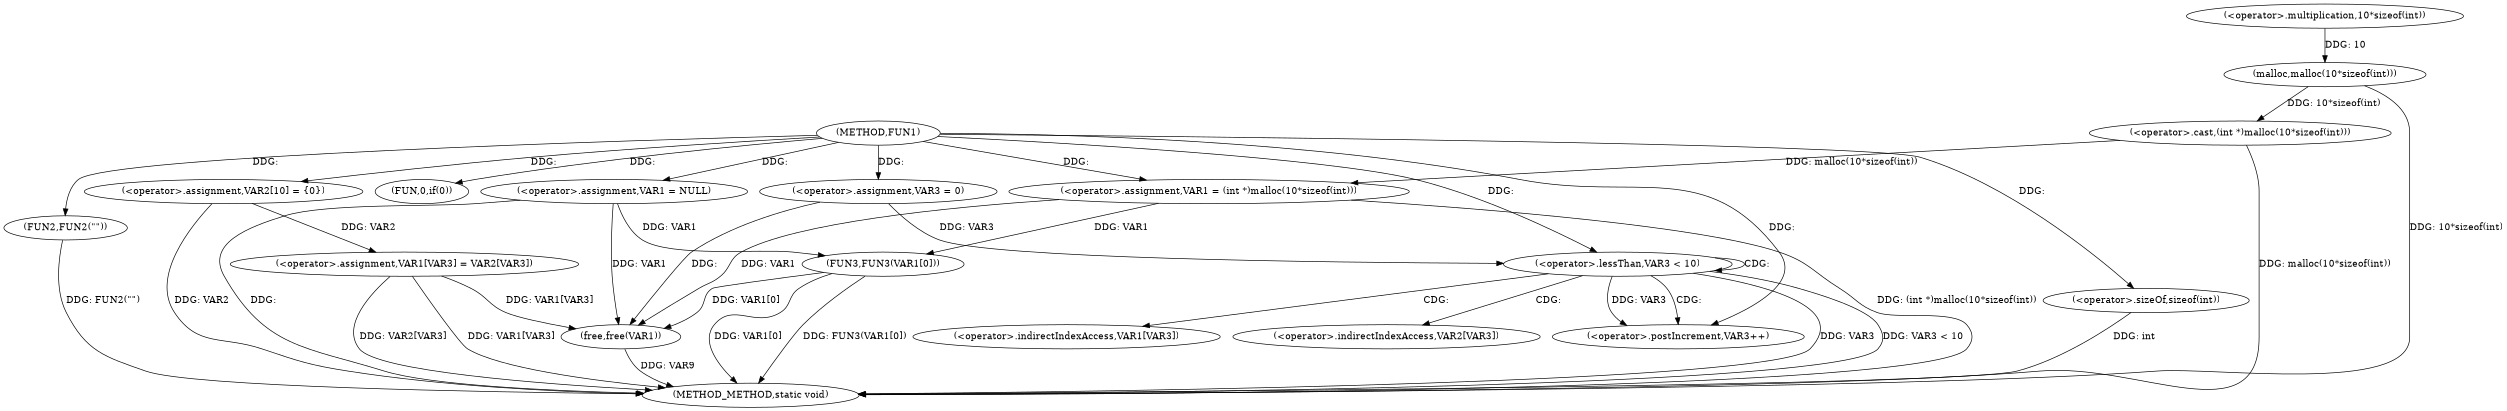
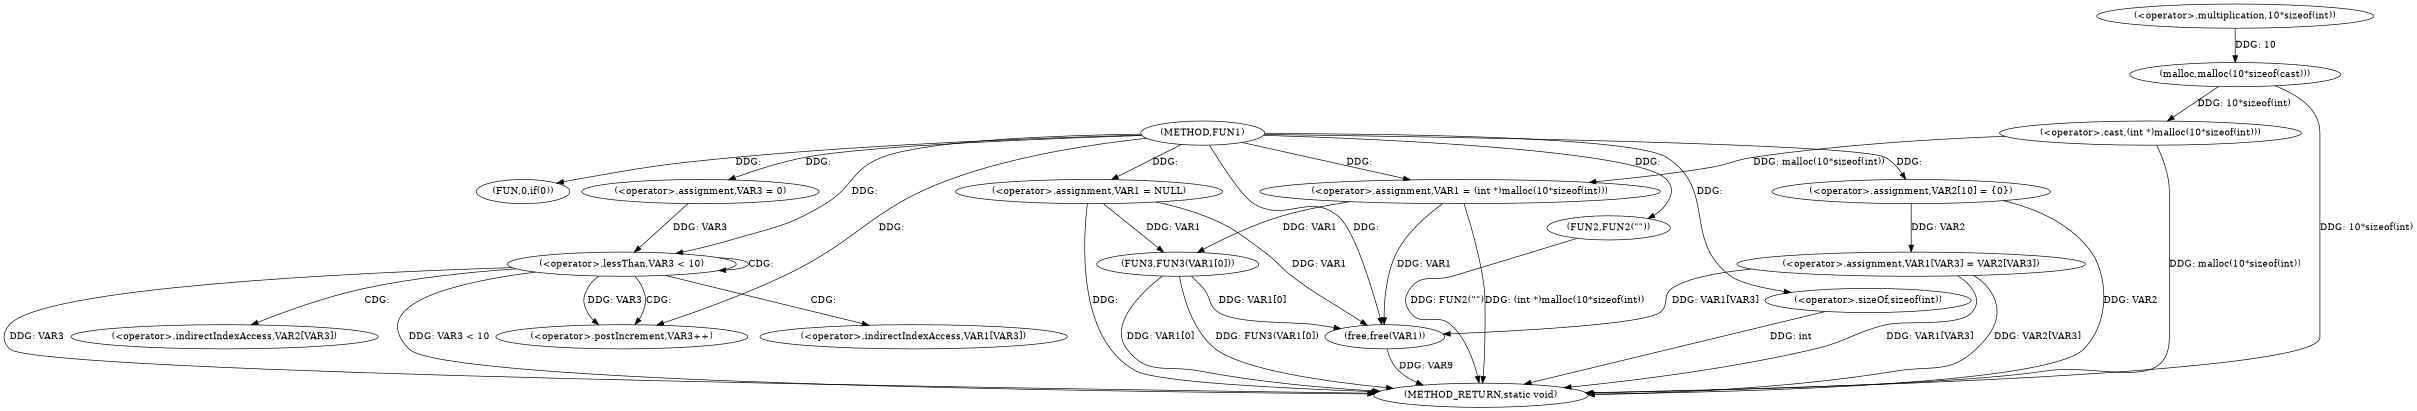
node "(malloc,malloc(10*sizeof(int)))": label "(malloc,malloc(10*sizeof(int)))" -> "(malloc,malloc(10*sizeof(cast)))"
edge "(<operator>.assignment,VAR3 = 0)" -> "(free,free(VAR1))": now "(METHOD,FUN1)" -> "(free,free(VAR1))"
node "(METHOD_METHOD,static void)": label "(METHOD_METHOD,static void)" -> "(METHOD_RETURN,static void)"
